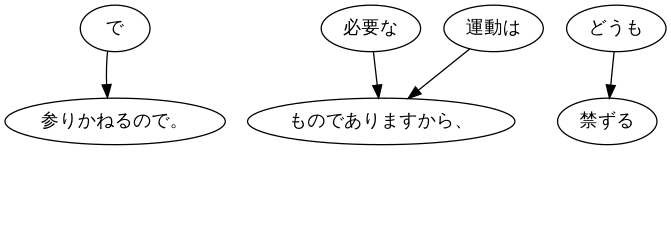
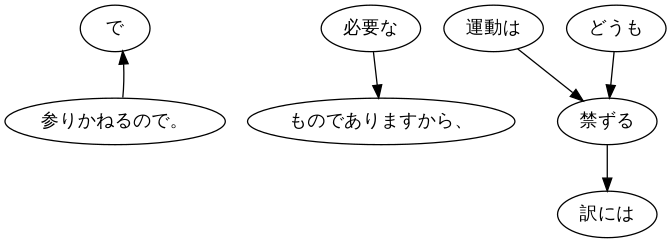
edge "で" -> "参りかねるので。": reversed
edge "運動は" -> "ものでありますから、": now "運動は" -> "禁ずる"
node "訳には": added
